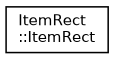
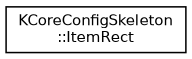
node "ItemRect ::ItemRect": label "ItemRect ::ItemRect" -> "KCoreConfigSkeleton ::ItemRect"
